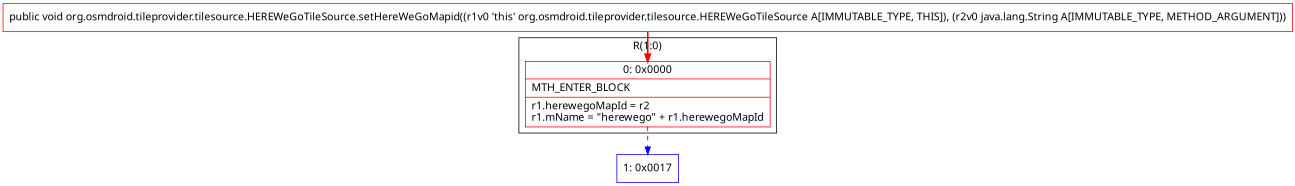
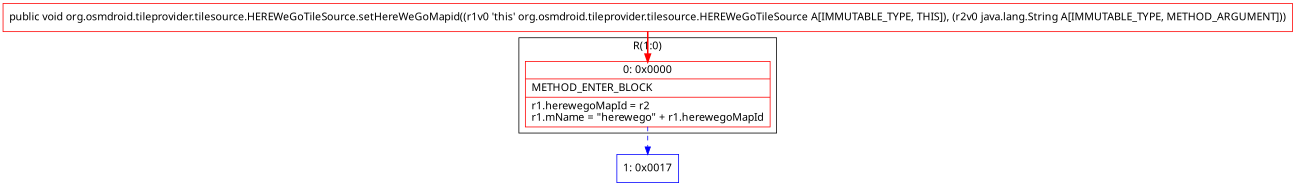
node "0: 0x0000": text "MTH_ENTER_BLOCK" -> "METHOD_ENTER_BLOCK"
